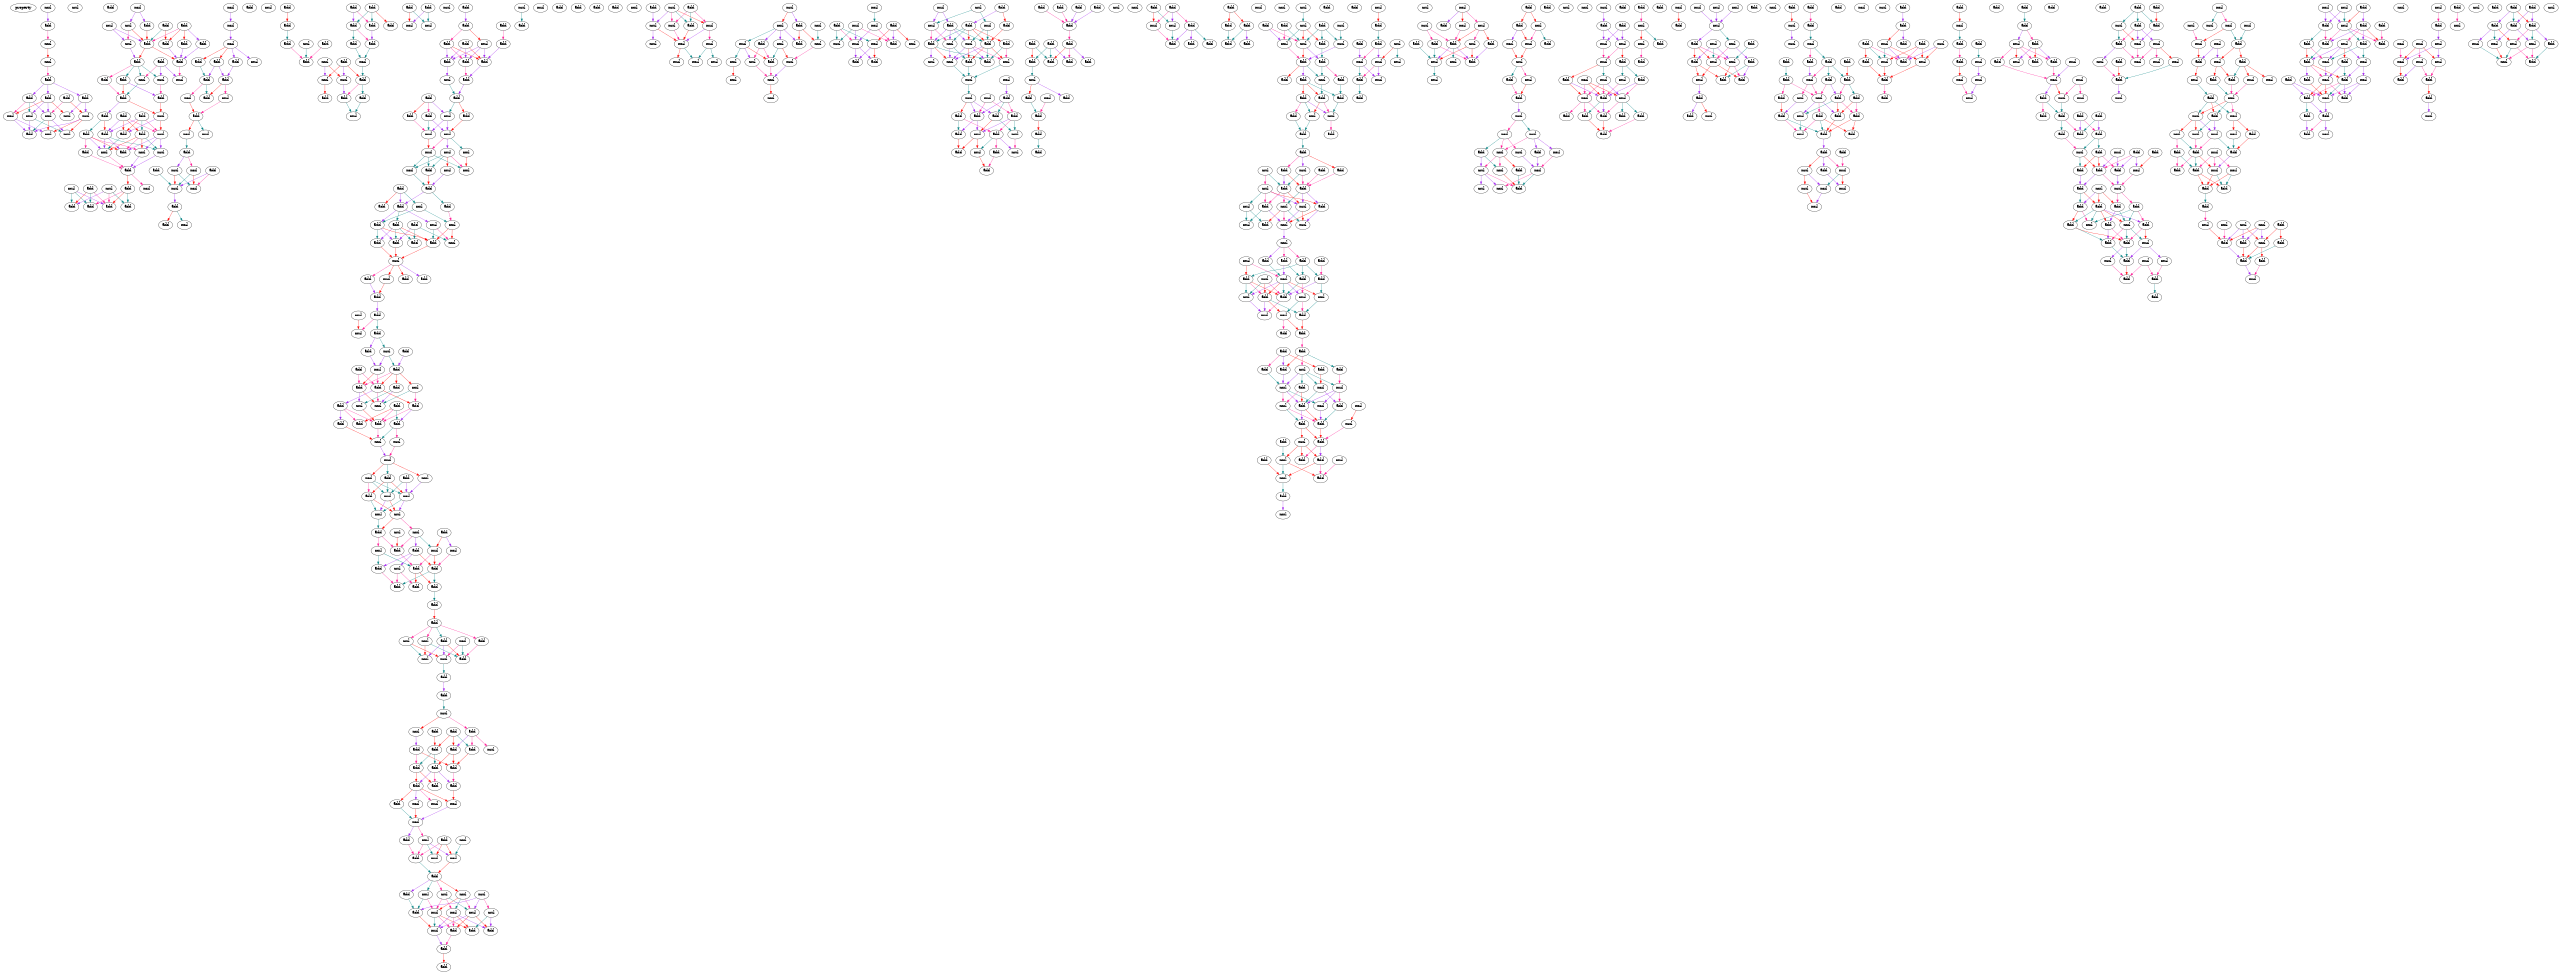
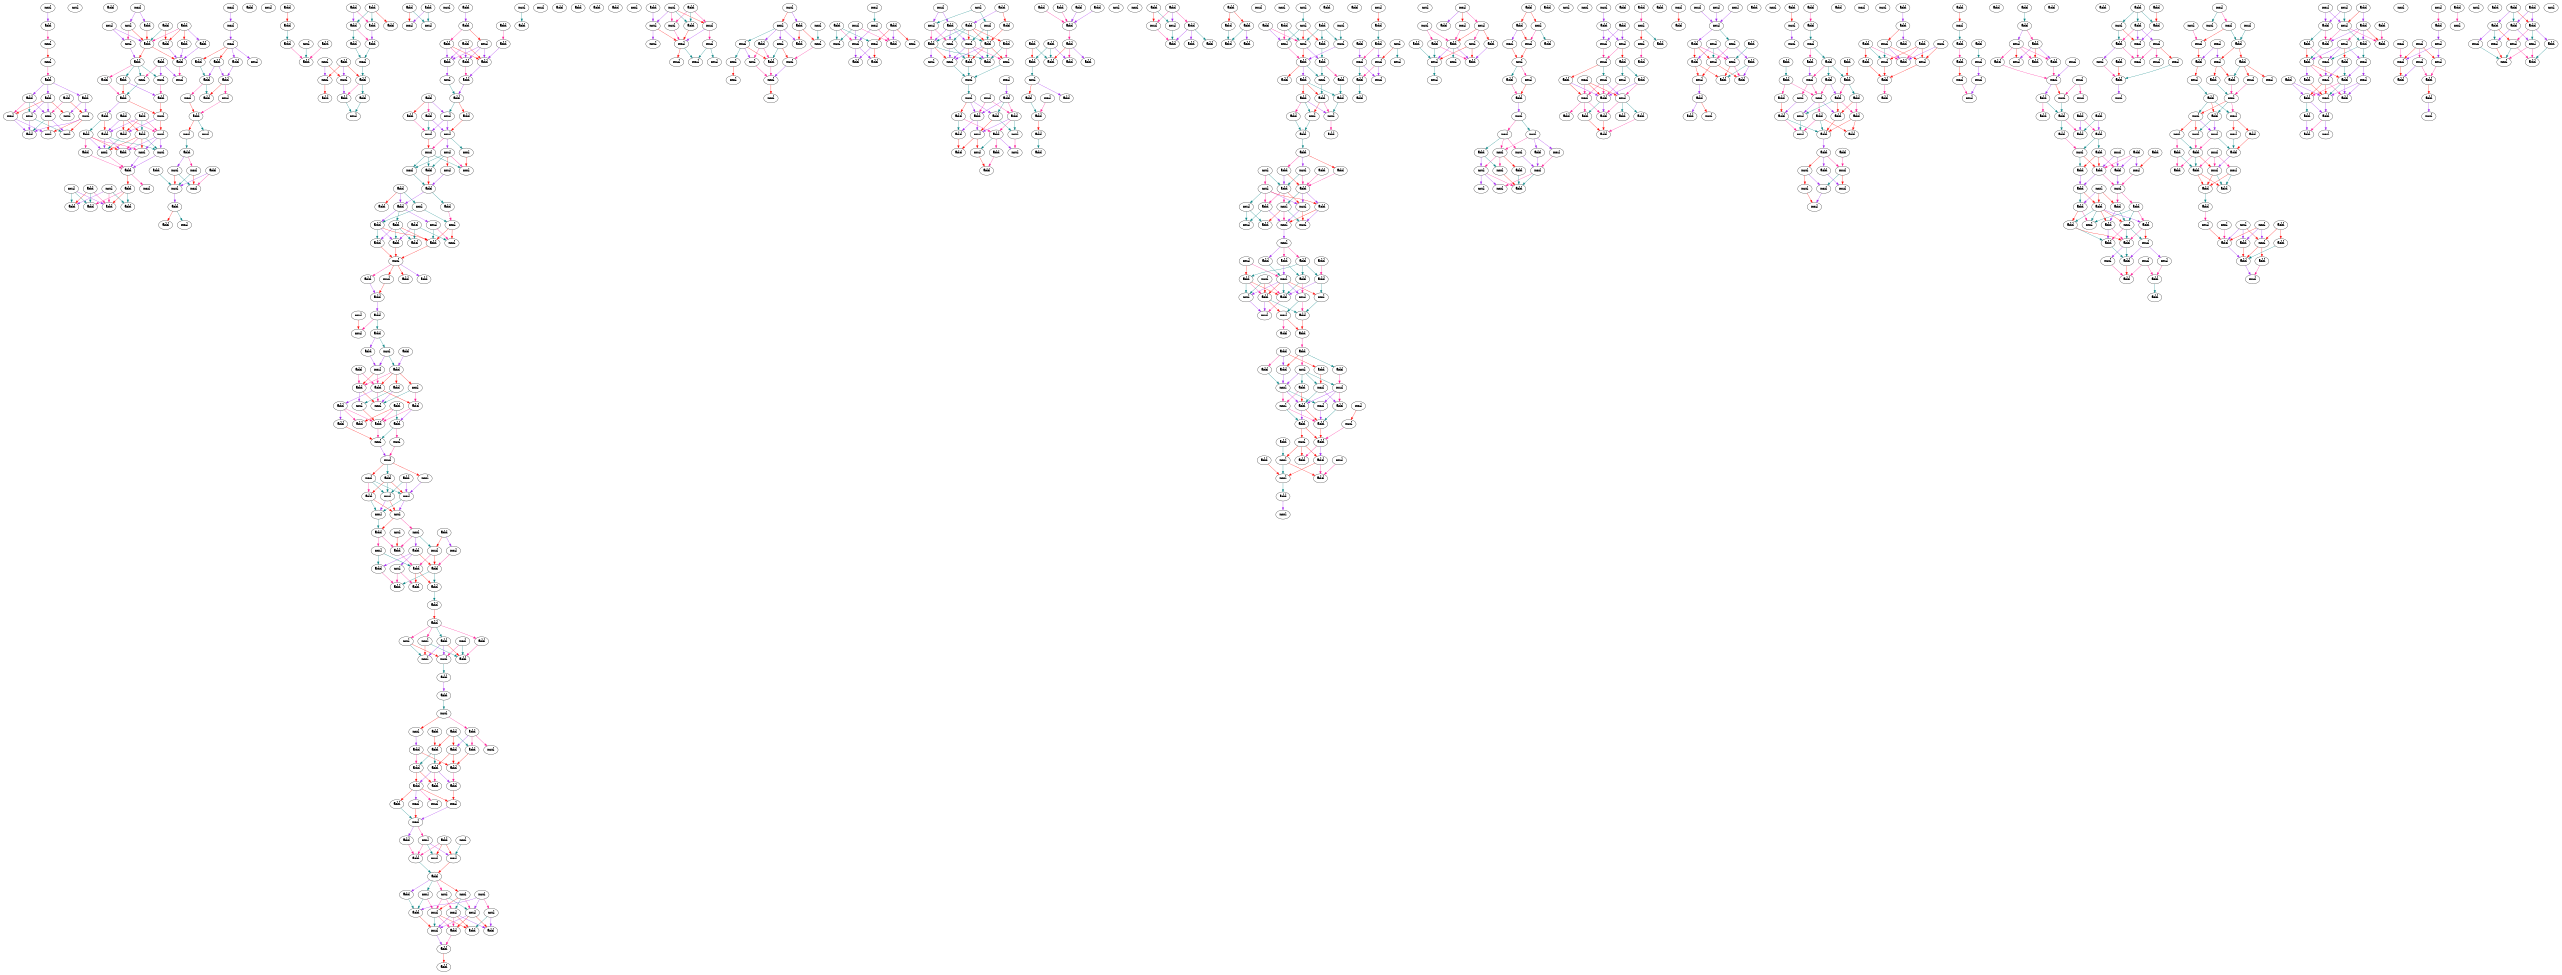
node "property": removed
